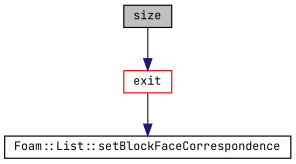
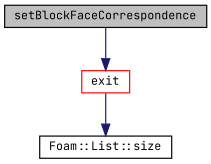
node "size": label "size" -> "setBlockFaceCorrespondence"
node "Foam::List::setBlockFaceCorrespondence": label "Foam::List::setBlockFaceCorrespondence" -> "Foam::List::size"
